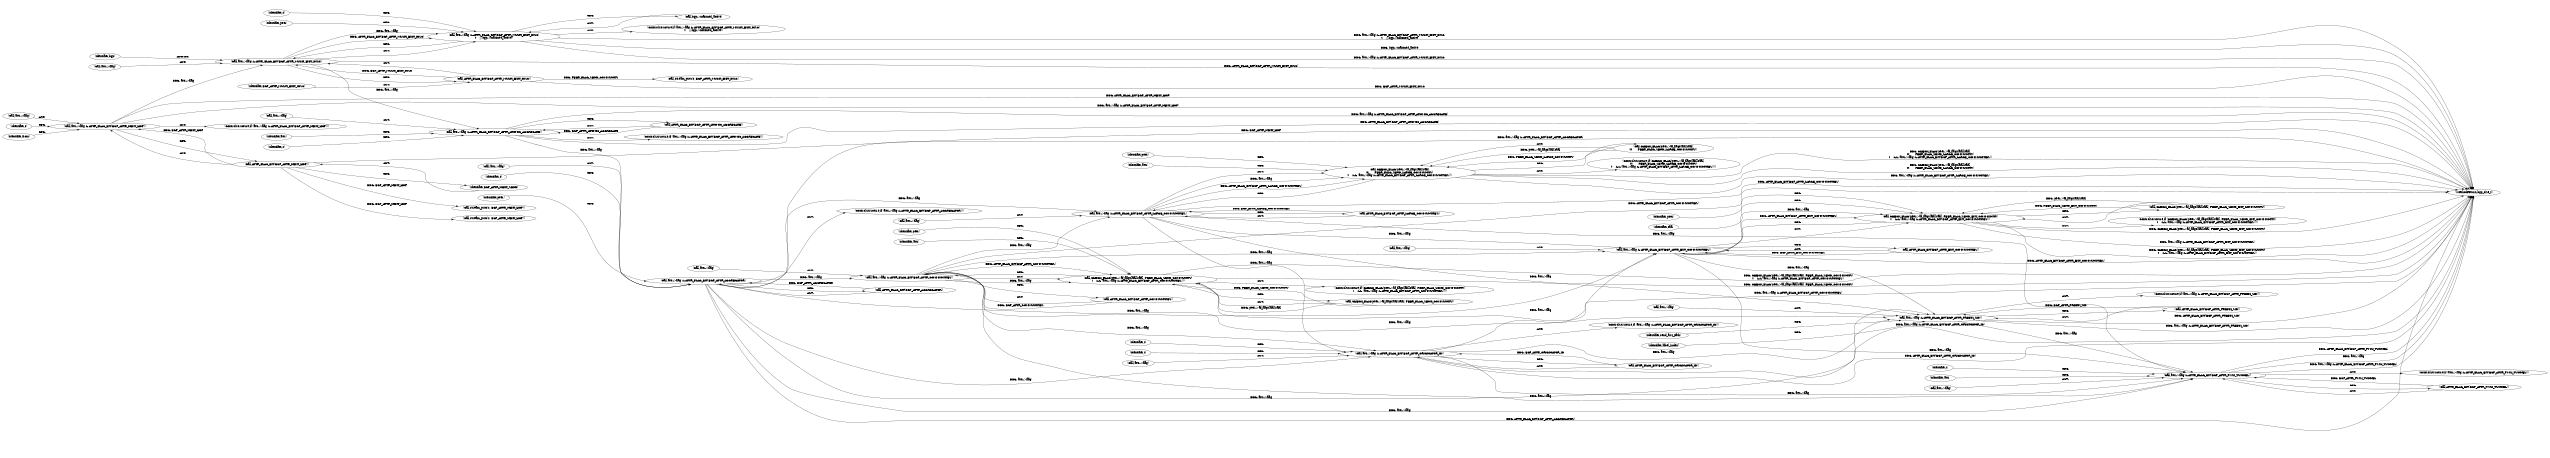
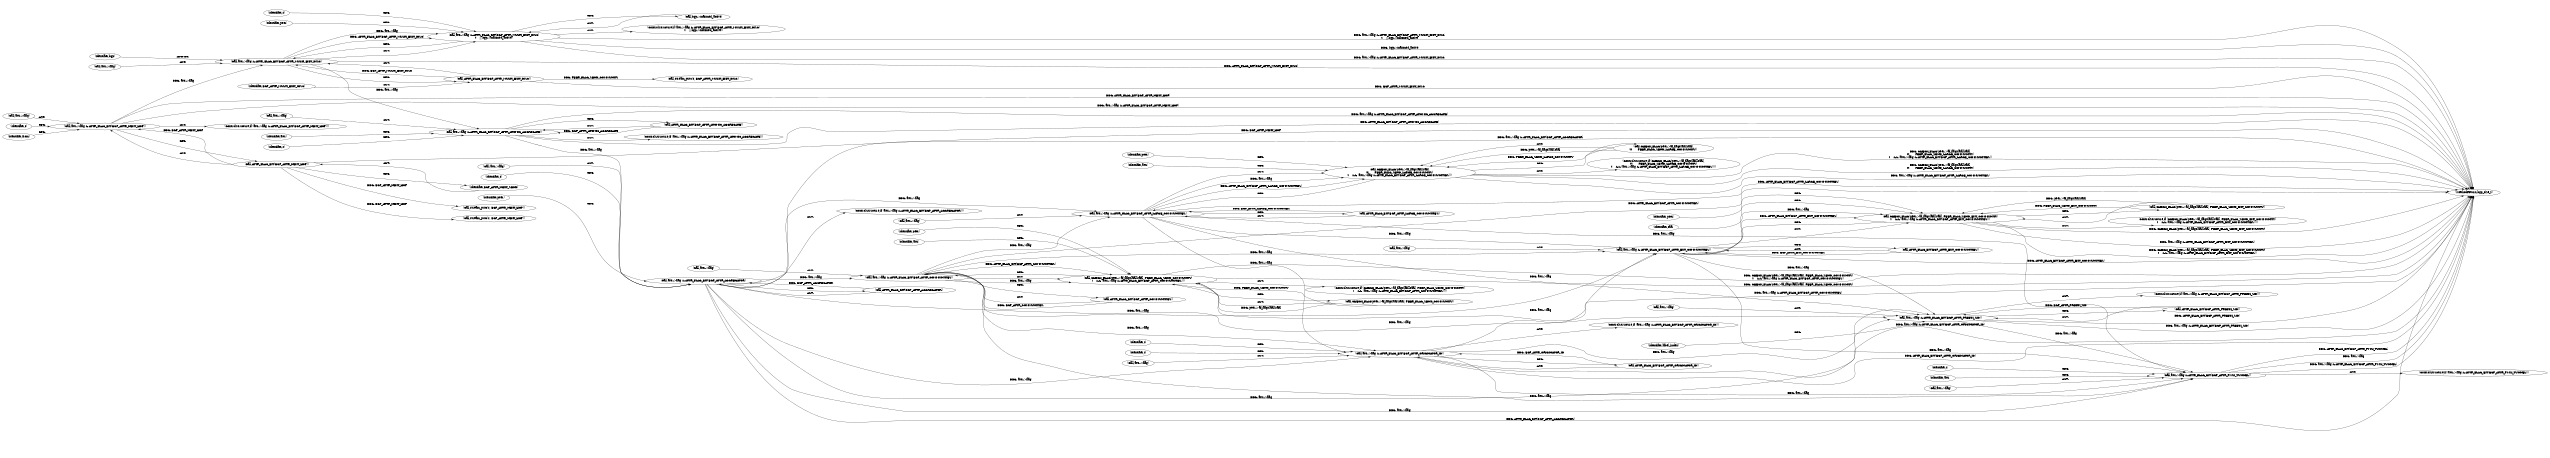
node "(Identifier,send_as4_path)": removed
node "(Call,ATTR_FLAG_BIT(BGP_ATTR_PMSI_TUNNEL))": removed
